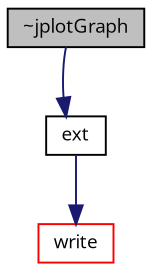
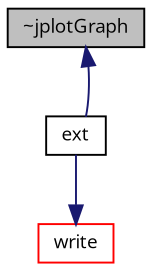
edge "~jplotGraph" -> "ext": reversed
